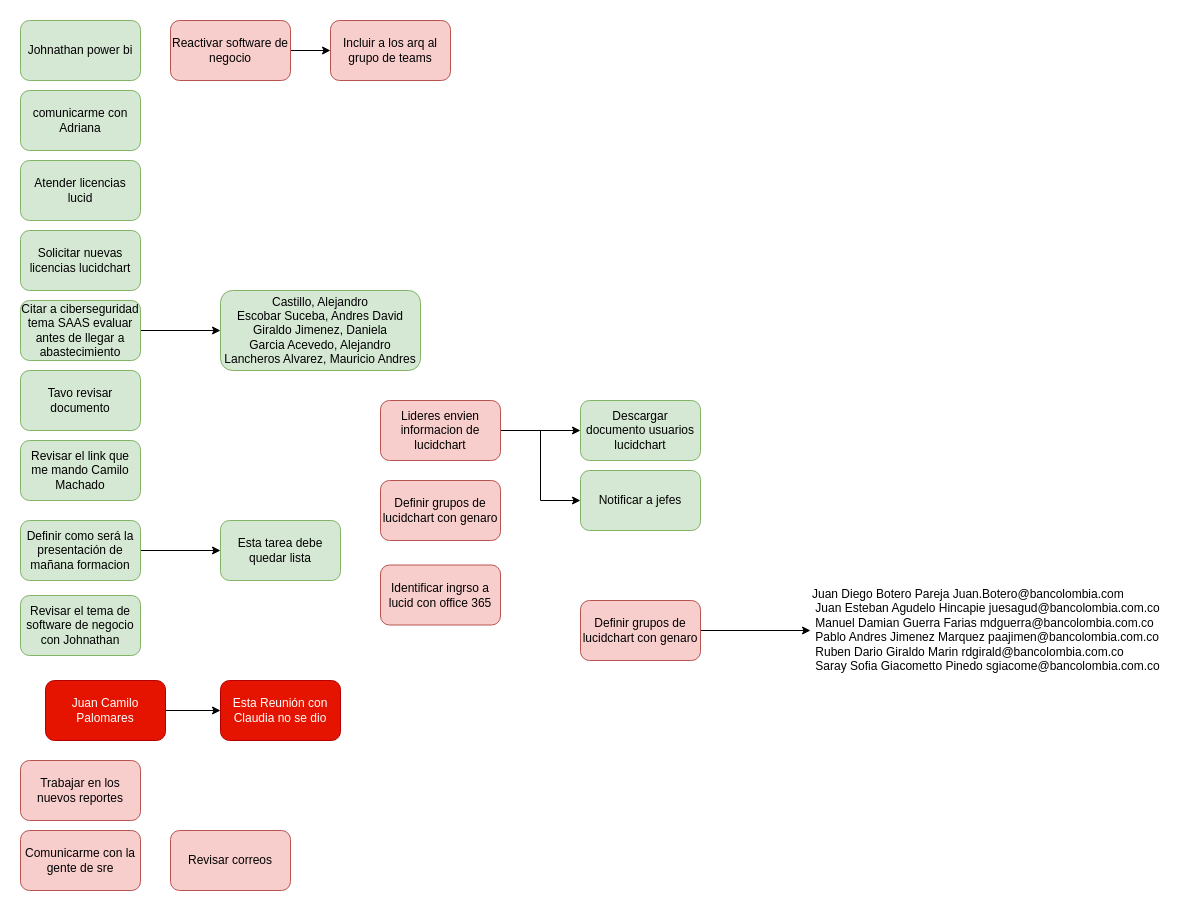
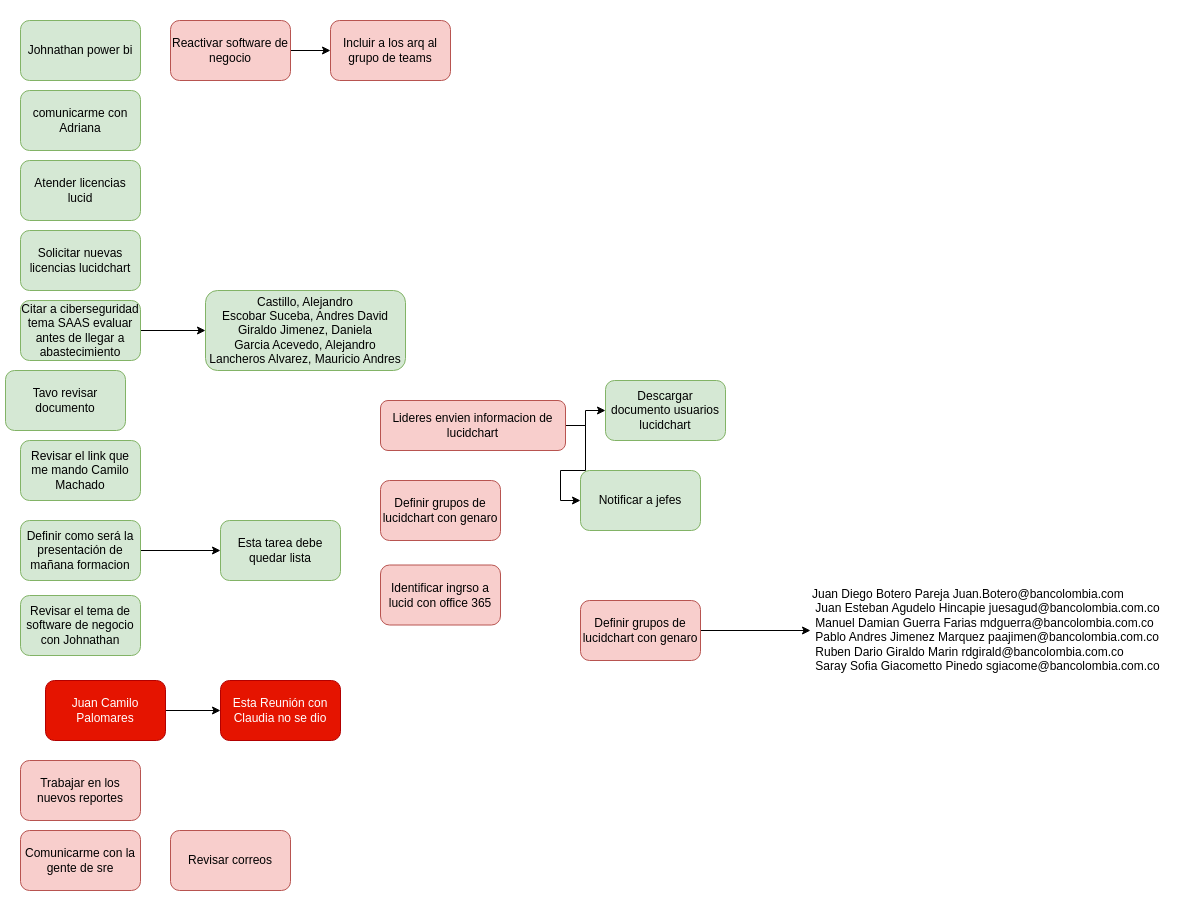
node "Castillo, Alejandro Escobar Suceba, Andres David Giraldo Jimenez, Daniela Garcia Acevedo, Alejandro Lancheros Alvarez, Mauricio Andres": moved (321, 331) -> (306, 331)
node "Tavo revisar documento": moved (81, 401) -> (66, 401)
node "Lideres envien informacion de lucidchart": size 120x60 -> 185x50
node "Descargar documento usuarios lucidchart": moved (641, 431) -> (666, 411)
